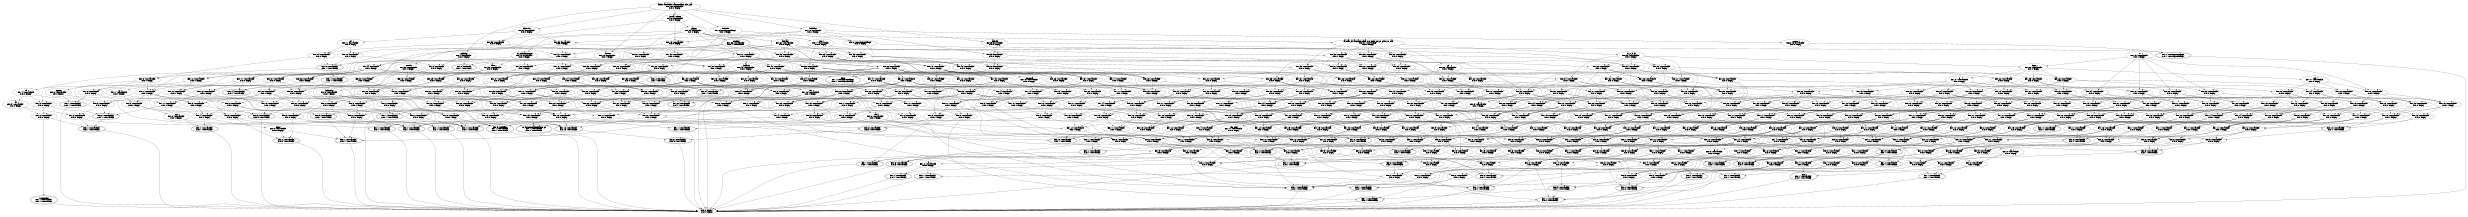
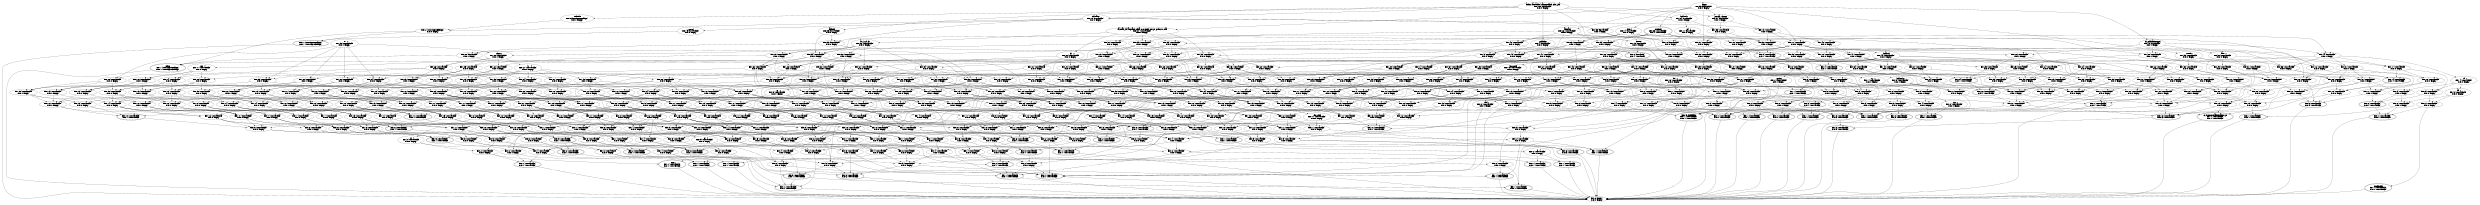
edge "journal, volume ext.: 97 (95% article) own: 0 (empty)" -> "pages ext.: 95 (95% article) own: 0 (empty)": reversed
node "group dcom.: 43 (97% article) own: 0 (empty)": label "group dcom.: 43 (97% article) own: 0 (empty)" -> "group ext.: 43 (97% article) own: 0 (empty)"
node "ext.: 4 (75% misc) own: 4 (75% misc)": removed
node "title1 ext.: 3 (100% article) own: 0 (empty)": removed
